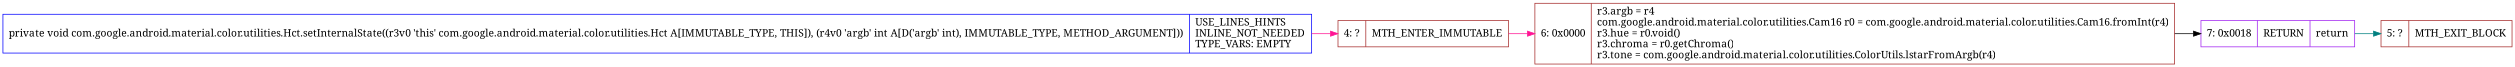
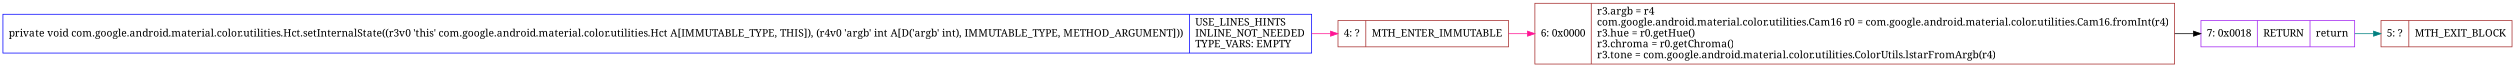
node "6: 0x0000": text "r3.hue = r0.void()" -> "r3.hue = r0.getHue()"
